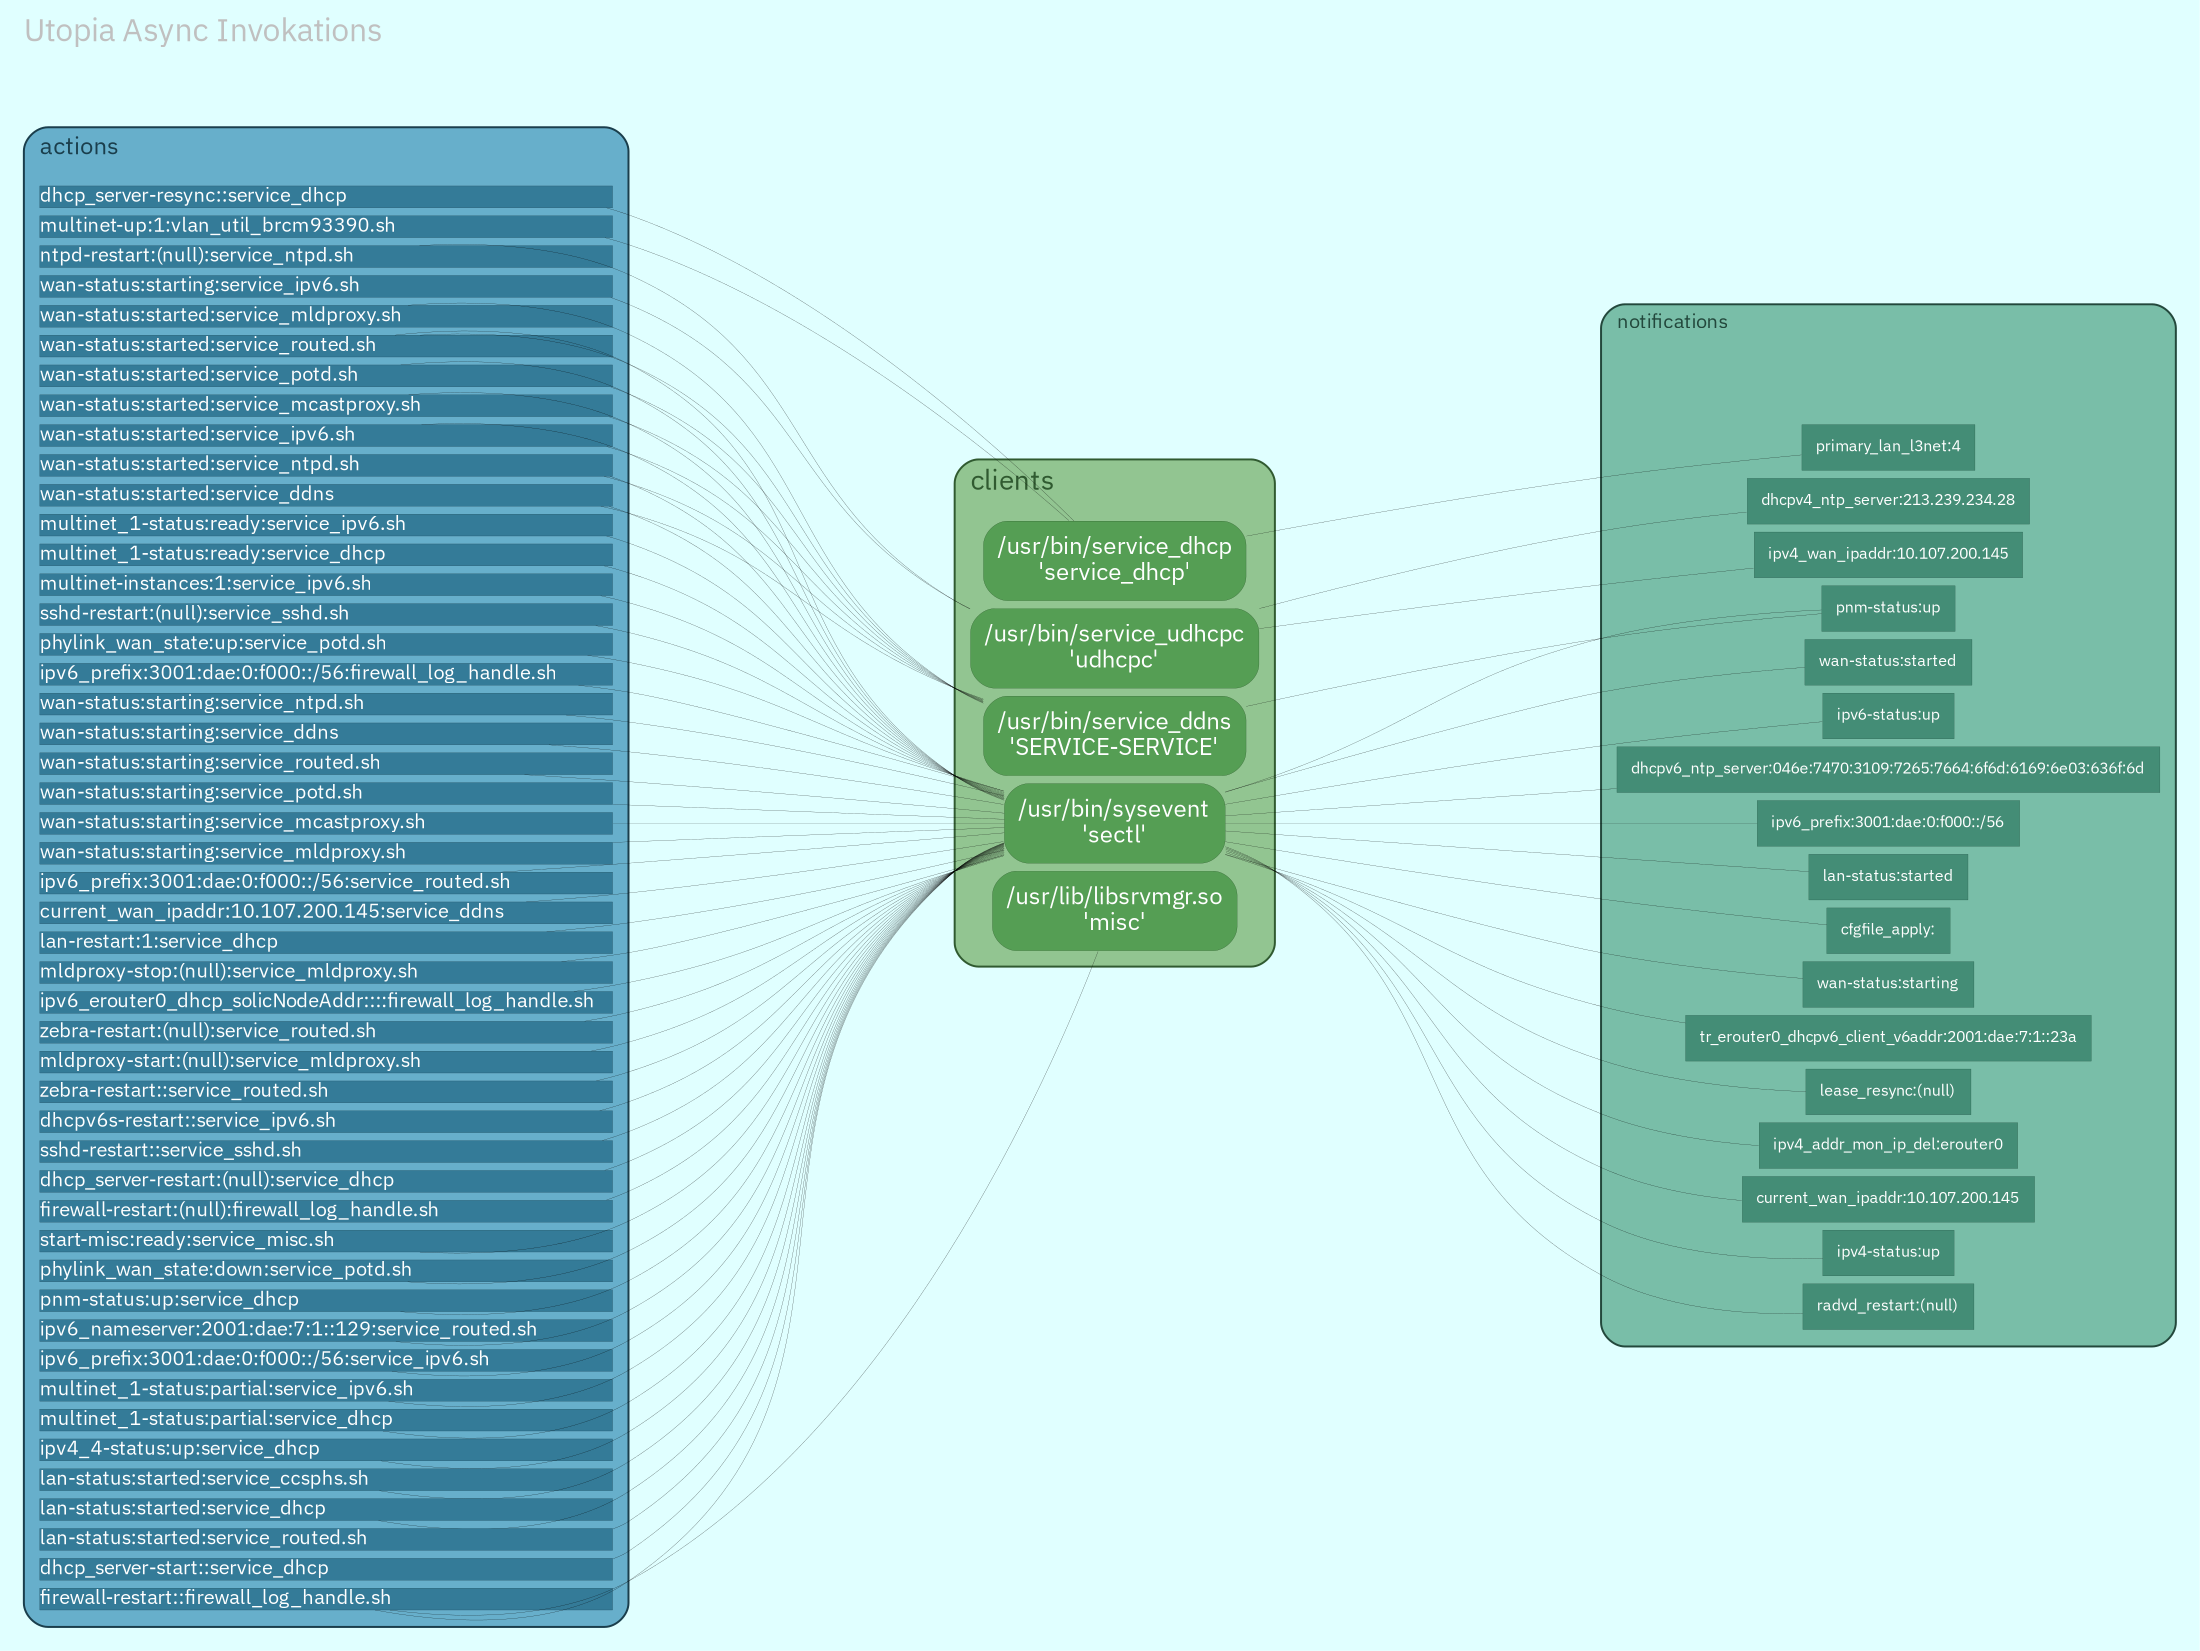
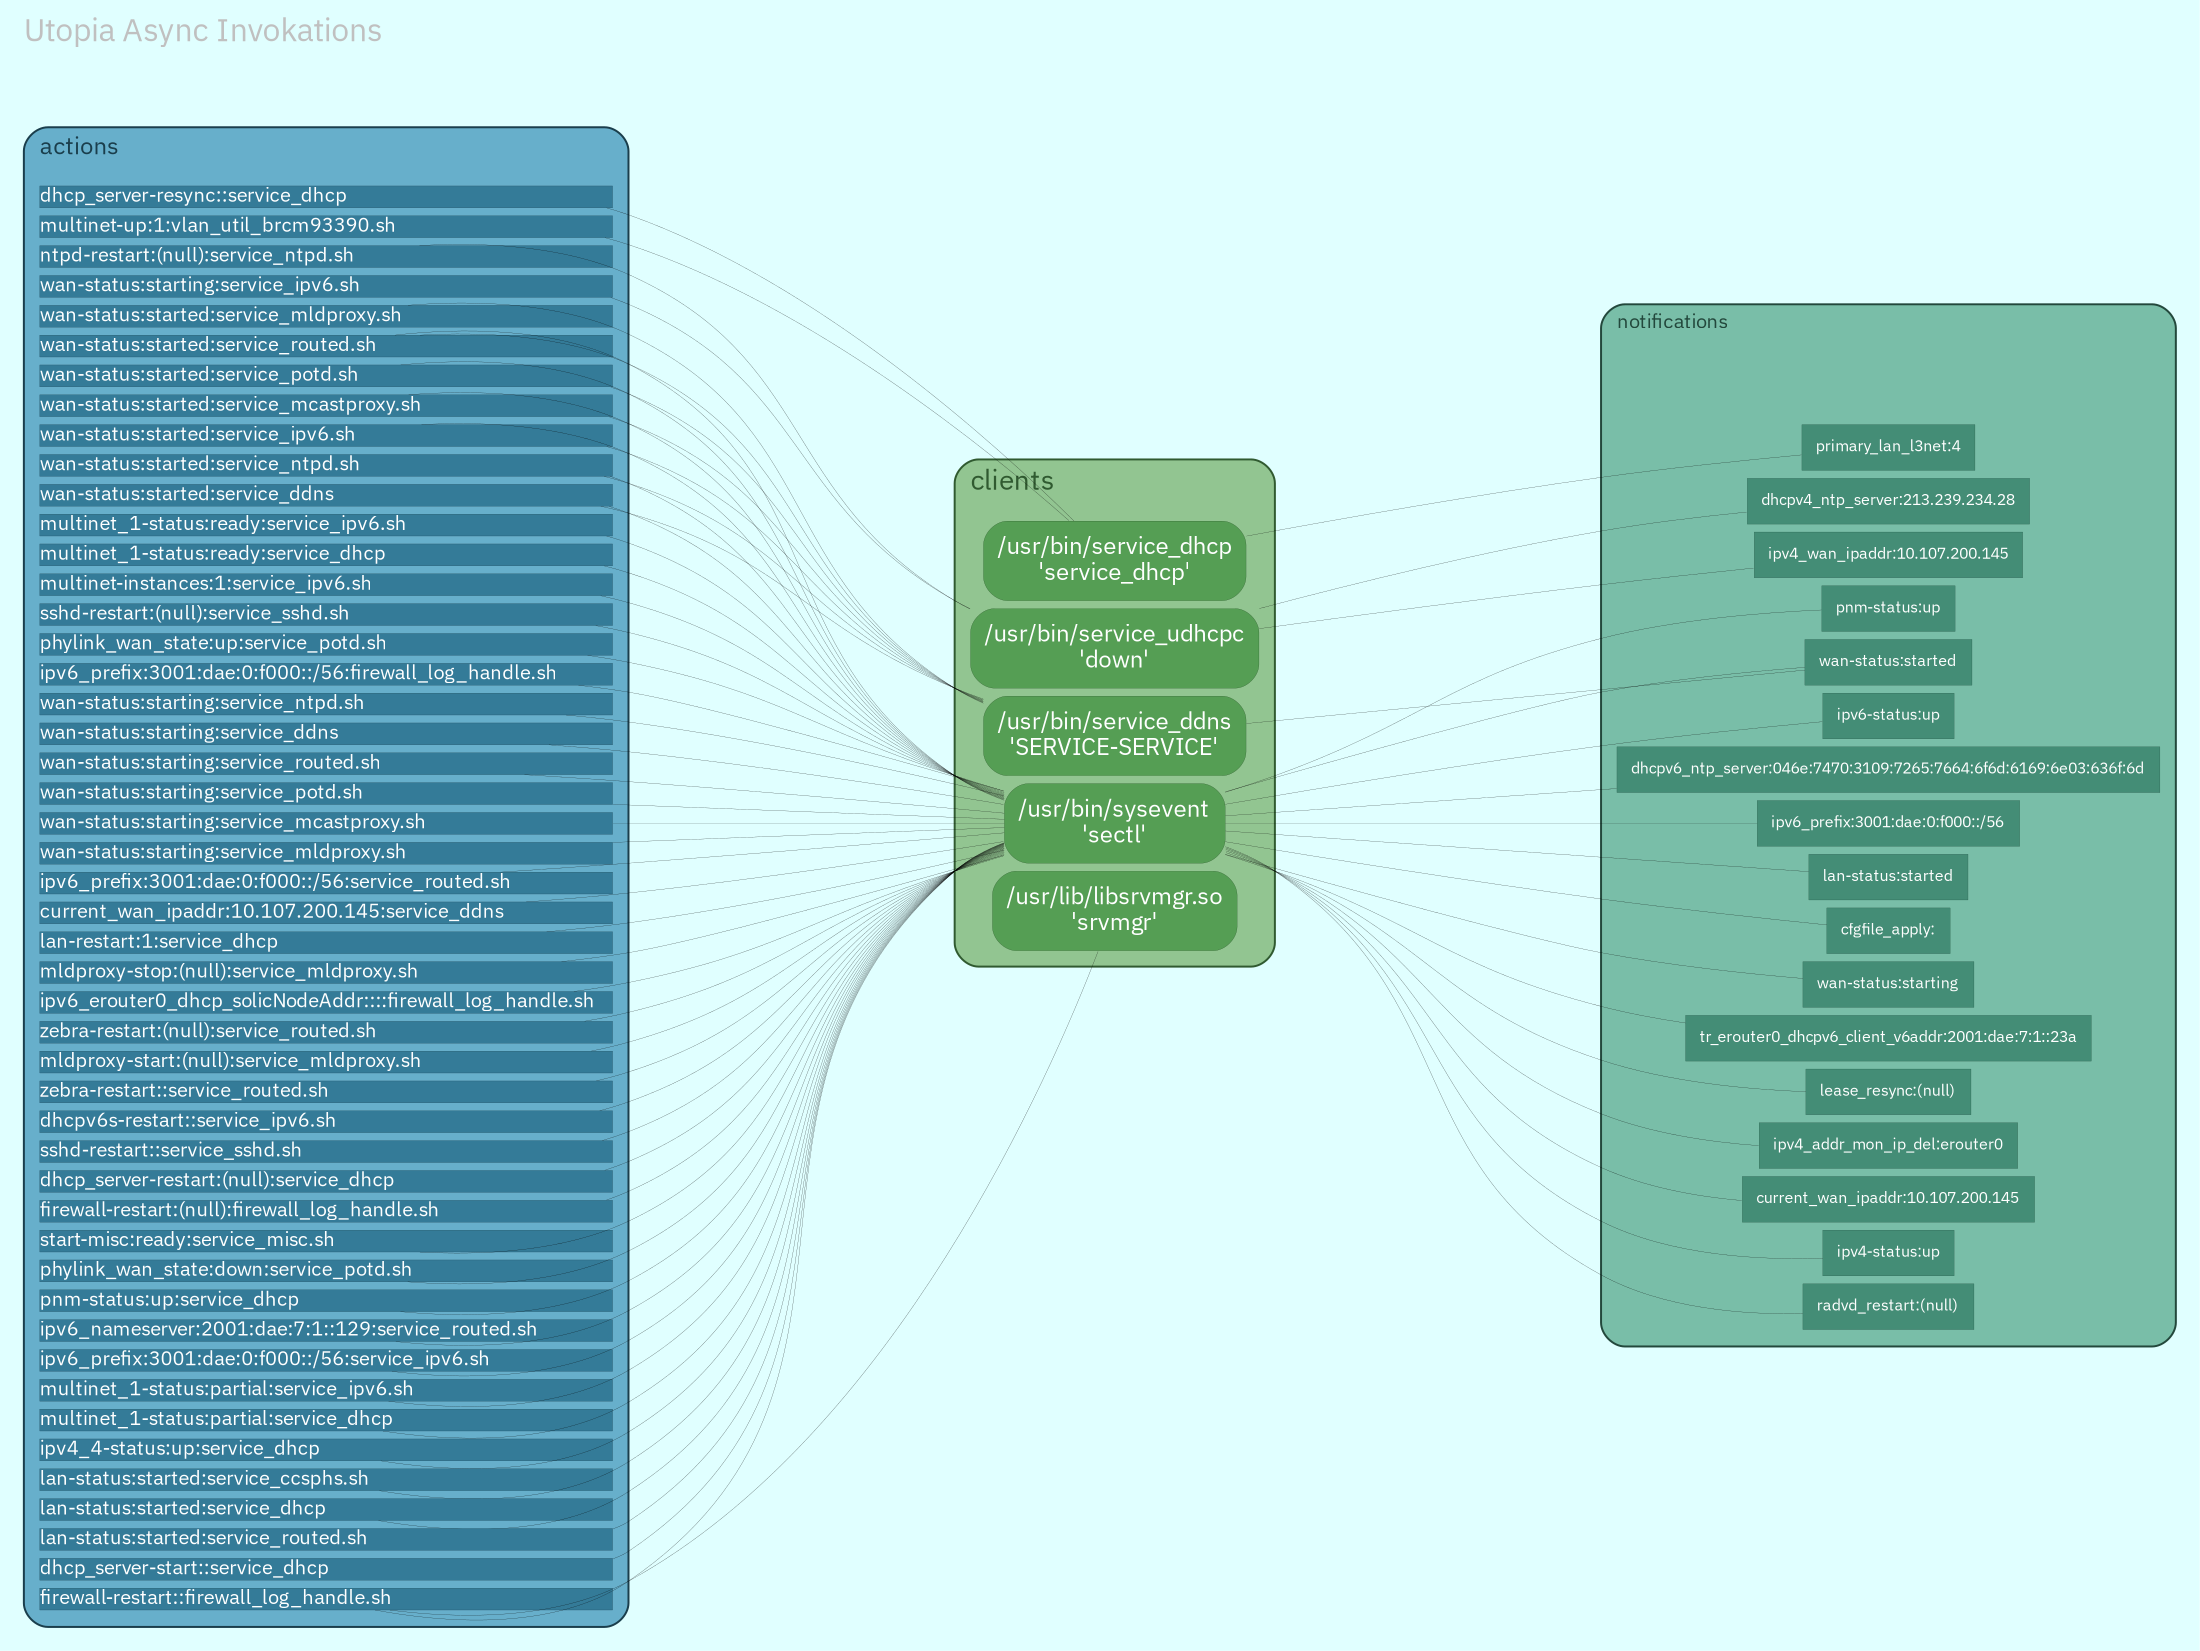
node "/usr/bin/service_udhcpc 'udhcpc'": label "/usr/bin/service_udhcpc 'udhcpc'" -> "/usr/bin/service_udhcpc 'down'"
edge "pnm-status:up" -- "/usr/bin/service_ddns 'SERVICE-SERVICE'": now "wan-status:started" -- "/usr/bin/service_ddns 'SERVICE-SERVICE'"
node "/usr/lib/libsrvmgr.so 'misc'": label "/usr/lib/libsrvmgr.so 'misc'" -> "/usr/lib/libsrvmgr.so 'srvmgr'"
